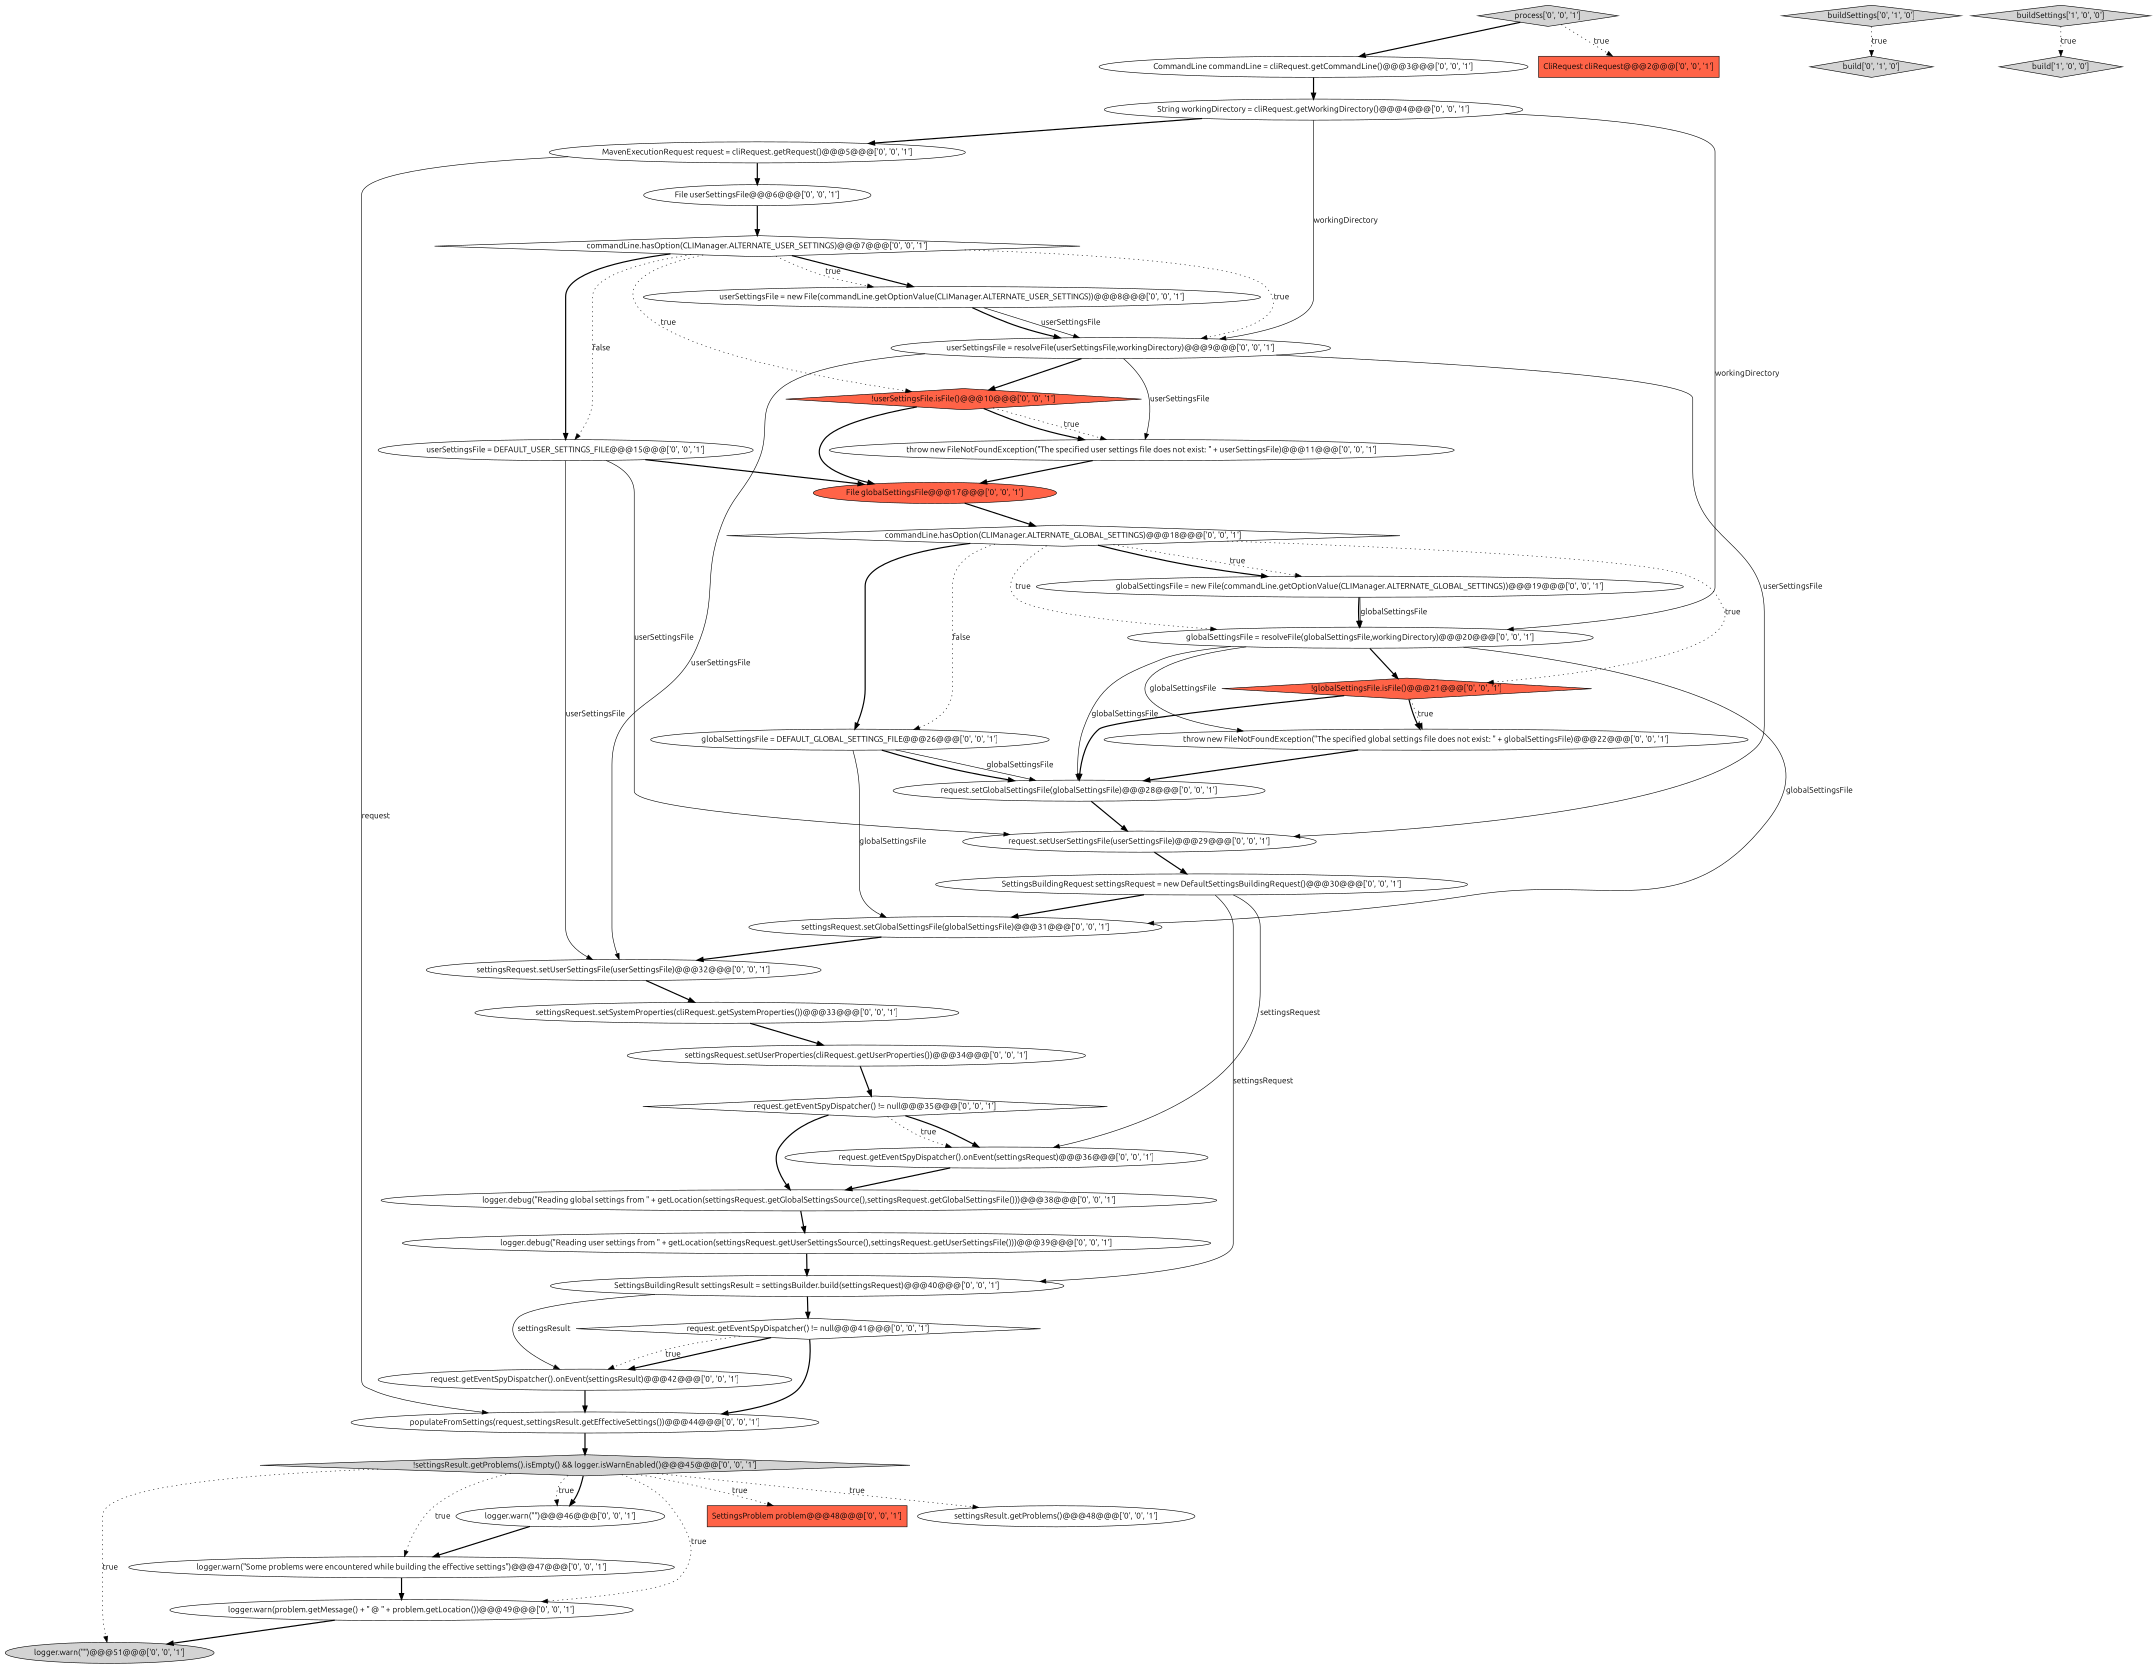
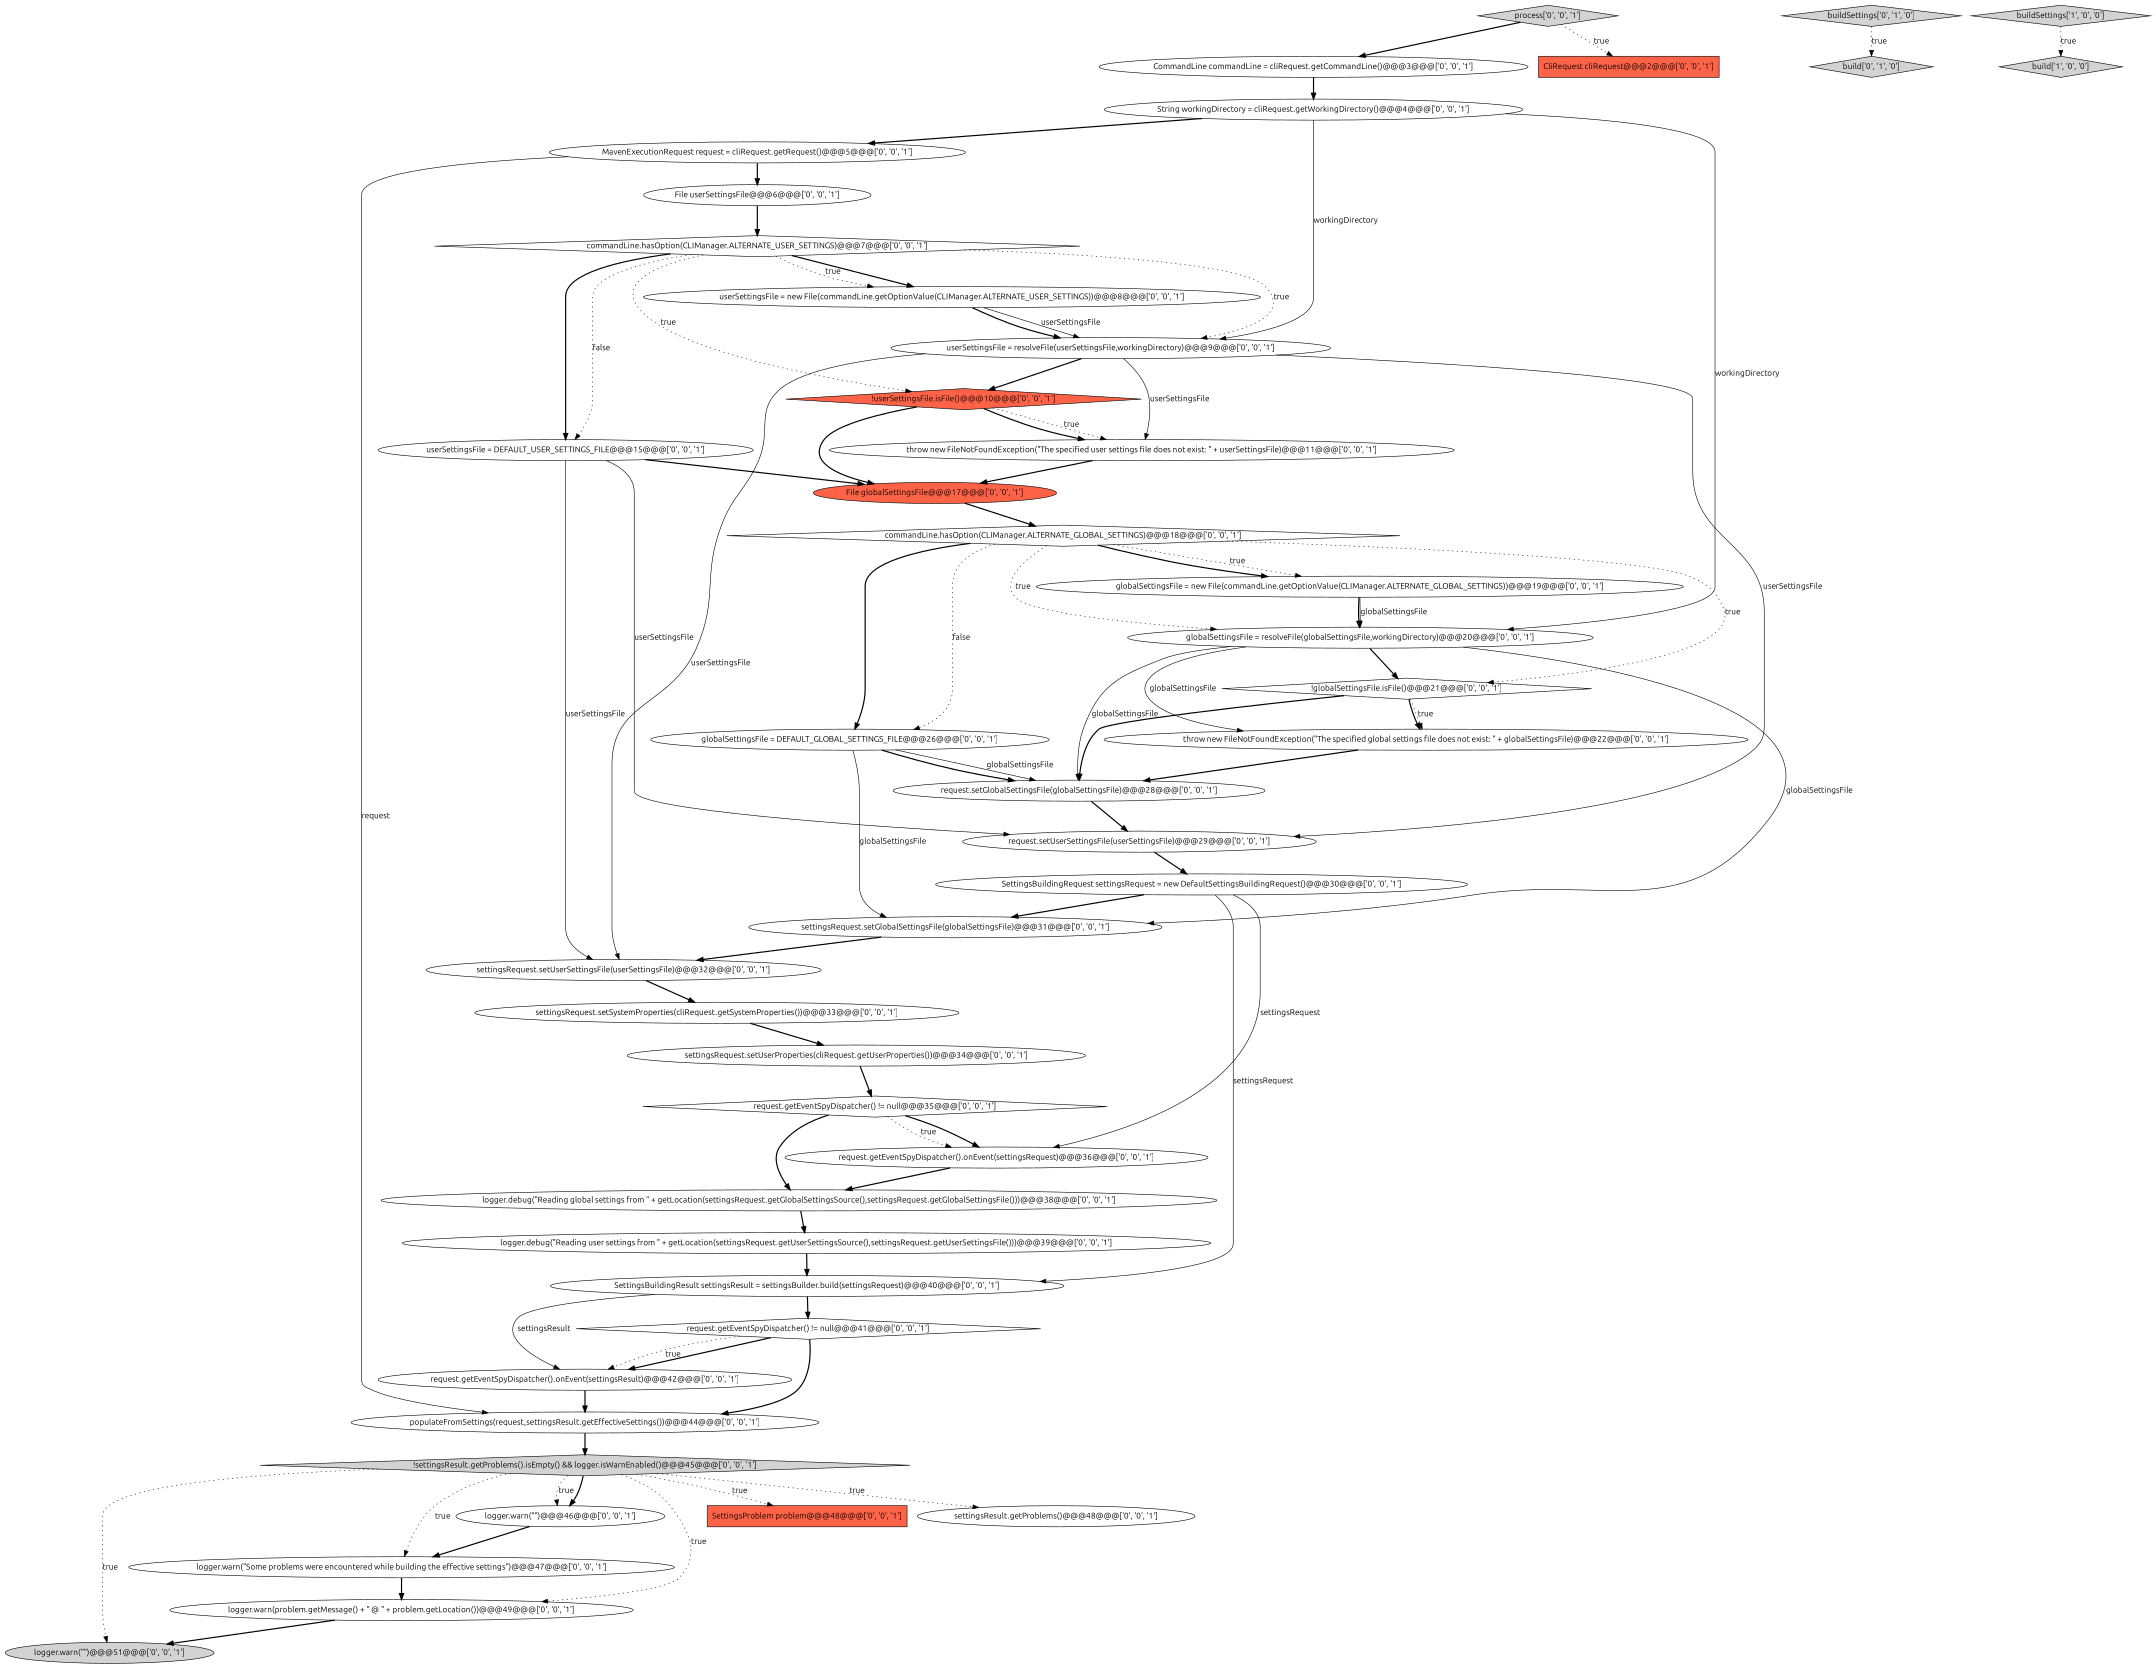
node "!globalSettingsFile.isFile()@@@21@@@['0', '0', '1']": fillcolor tomato -> white
